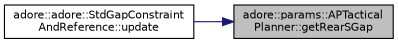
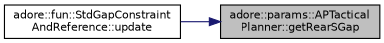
node "adore::adore::StdGapConstraint AndReference::update": label "adore::adore::StdGapConstraint AndReference::update" -> "adore::fun::StdGapConstraint AndReference::update"
